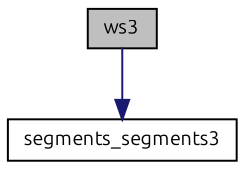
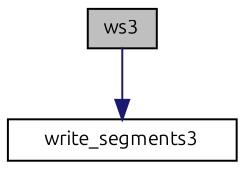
node "segments_segments3": label "segments_segments3" -> "write_segments3"
